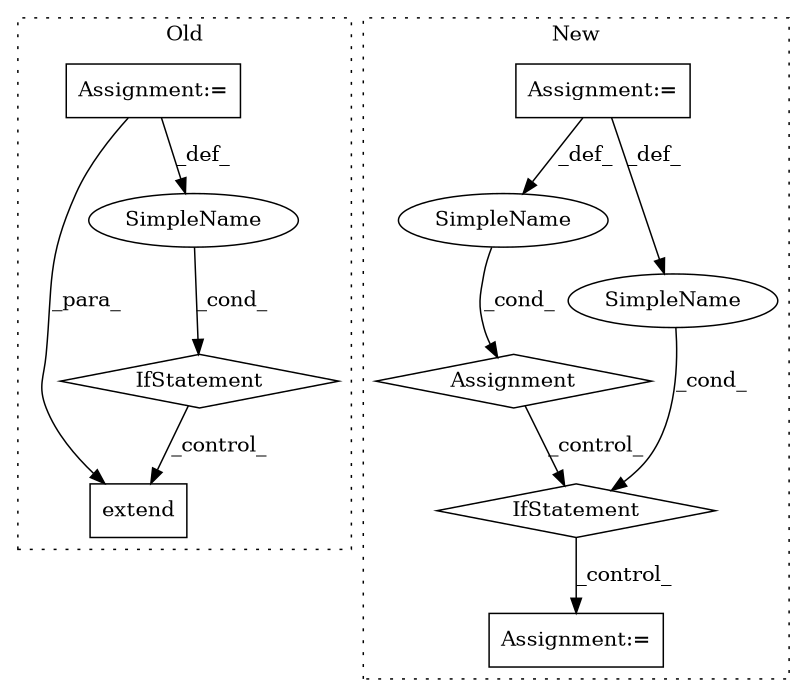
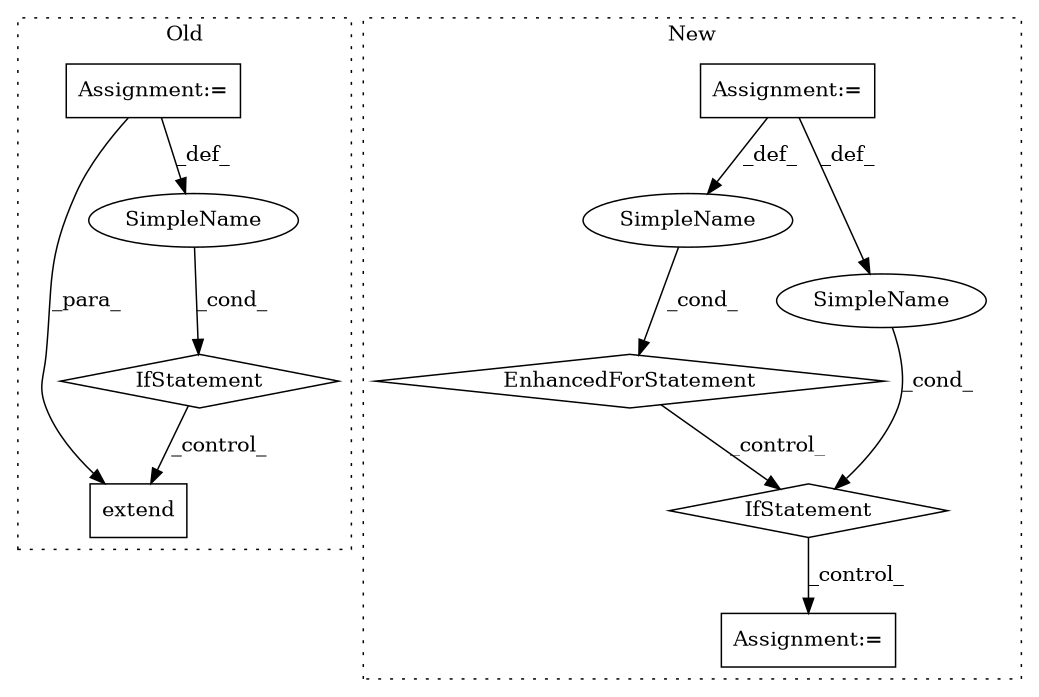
node "Assignment": label "Assignment" -> "EnhancedForStatement"
